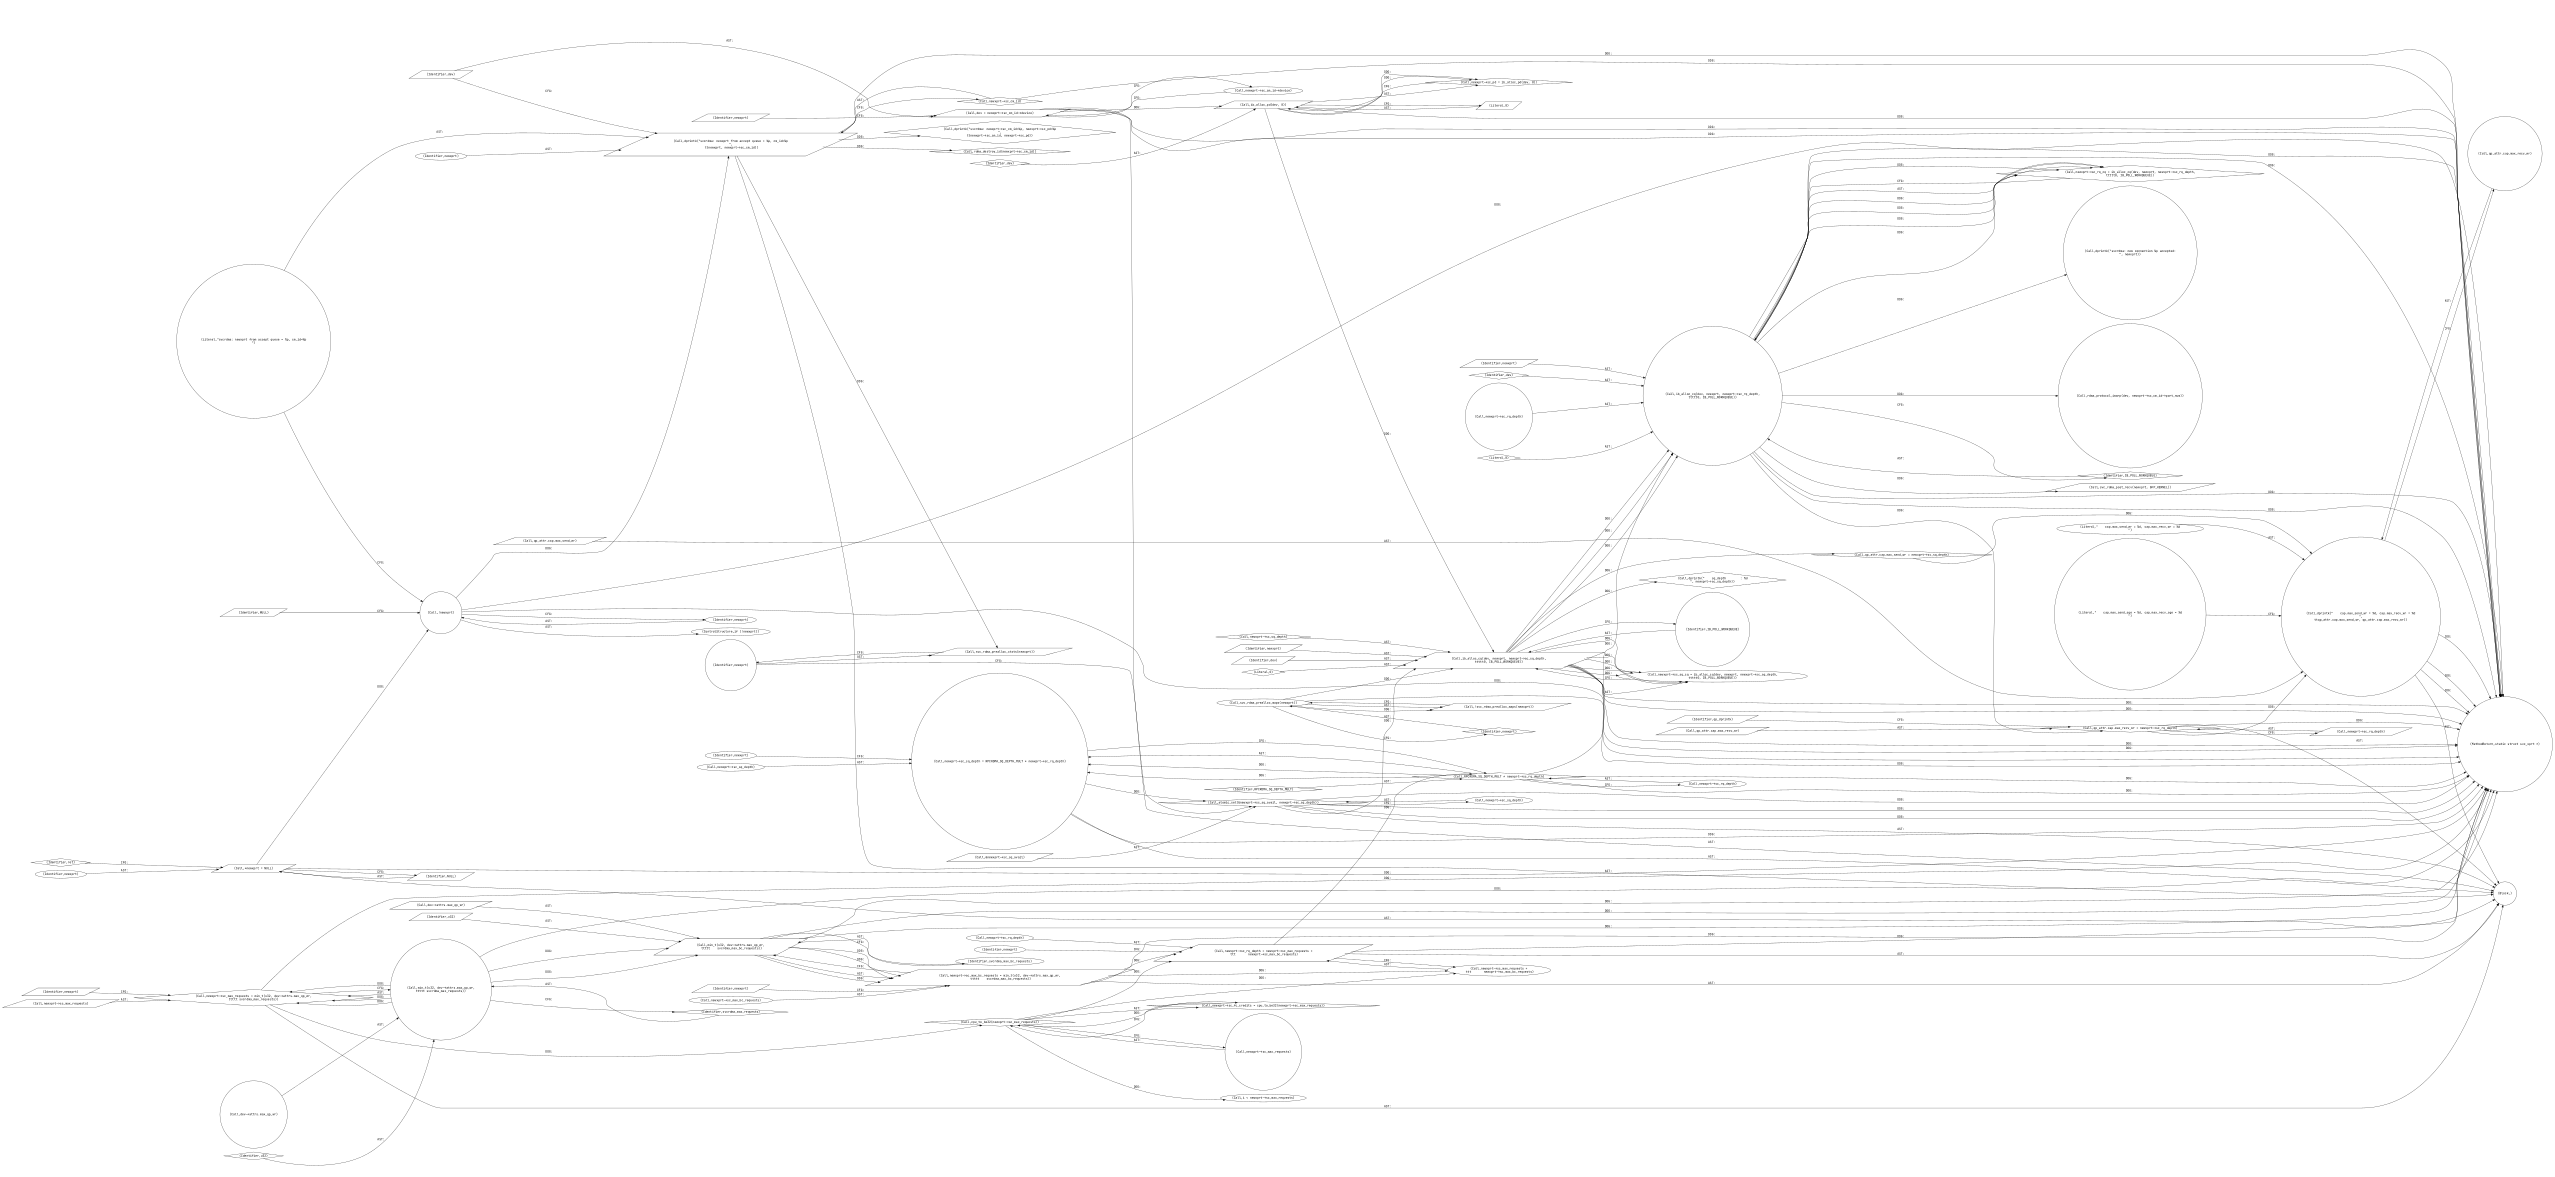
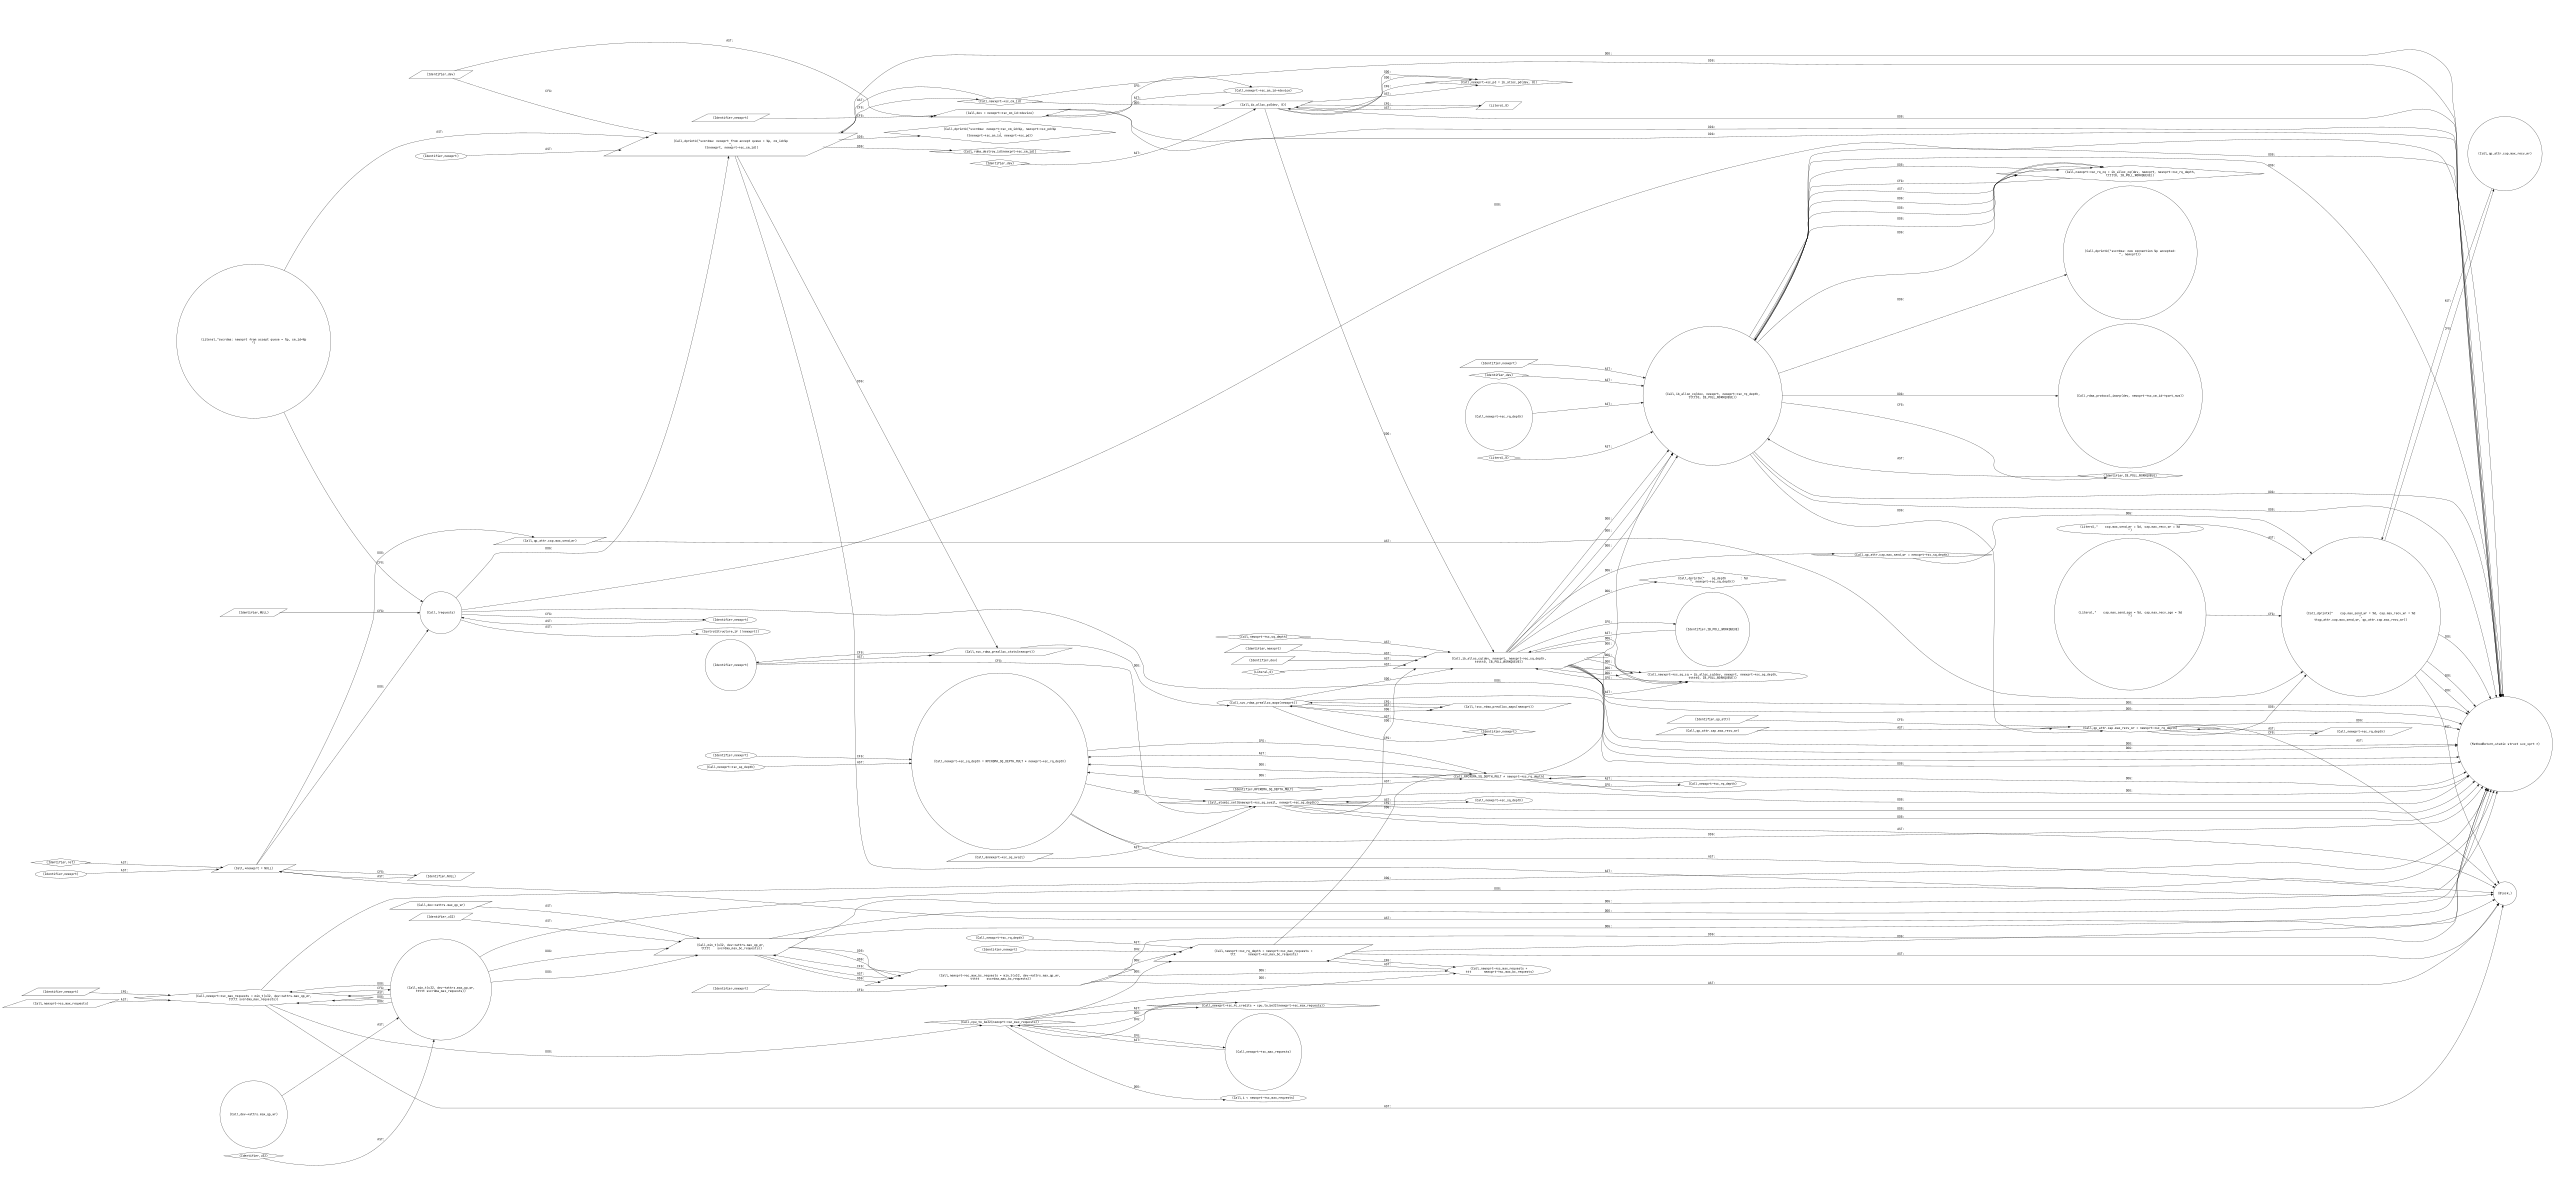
edge "(Call,newxprt->sc_cm_id->device)" -> "(Call,dev = newxprt->sc_cm_id->device)": label "CFG: " -> "AST: "
edge "(Call,dev = newxprt->sc_cm_id->device)" -> "(Call,ib_alloc_pd(dev, 0))": now "(Call,newxprt->sc_cm_id)" -> "(Call,ib_alloc_pd(dev, 0))"
node "(Call,svc_rdma_post_recv(newxprt, GFP_KERNEL))": removed
node "(Call,!newxprt)": label "(Call,!newxprt)" -> "(Call,!requests)"
edge "(Call,svc_rdma_prealloc_ctxts(newxprt))" -> "(Call,svc_rdma_prealloc_maps(newxprt))": added, label "DDG:"
node "(Identifier,qp_dprintk)": label "(Identifier,qp_dprintk)" -> "(Identifier,qp_attr)"
edge "(Call,dev = newxprt->sc_cm_id->device)" -> "(Block,)": removed, label "AST:"
edge "(Identifier,ret)" -> "(Call,*newxprt = NULL)": label "CFG: " -> "AST: "
edge "(Call,*newxprt = NULL)" -> "(MethodReturn,static struct svc_xprt *)": now "(Call,*newxprt = NULL)" -> "(Call,qp_attr.cap.max_send_wr)"
node "(Identifier,svcrdma_max_bc_requests)": removed
node "(Call,newxprt->sc_max_bc_requests)": removed
node "(Identifier,svcrdma_max_requests)": removed
